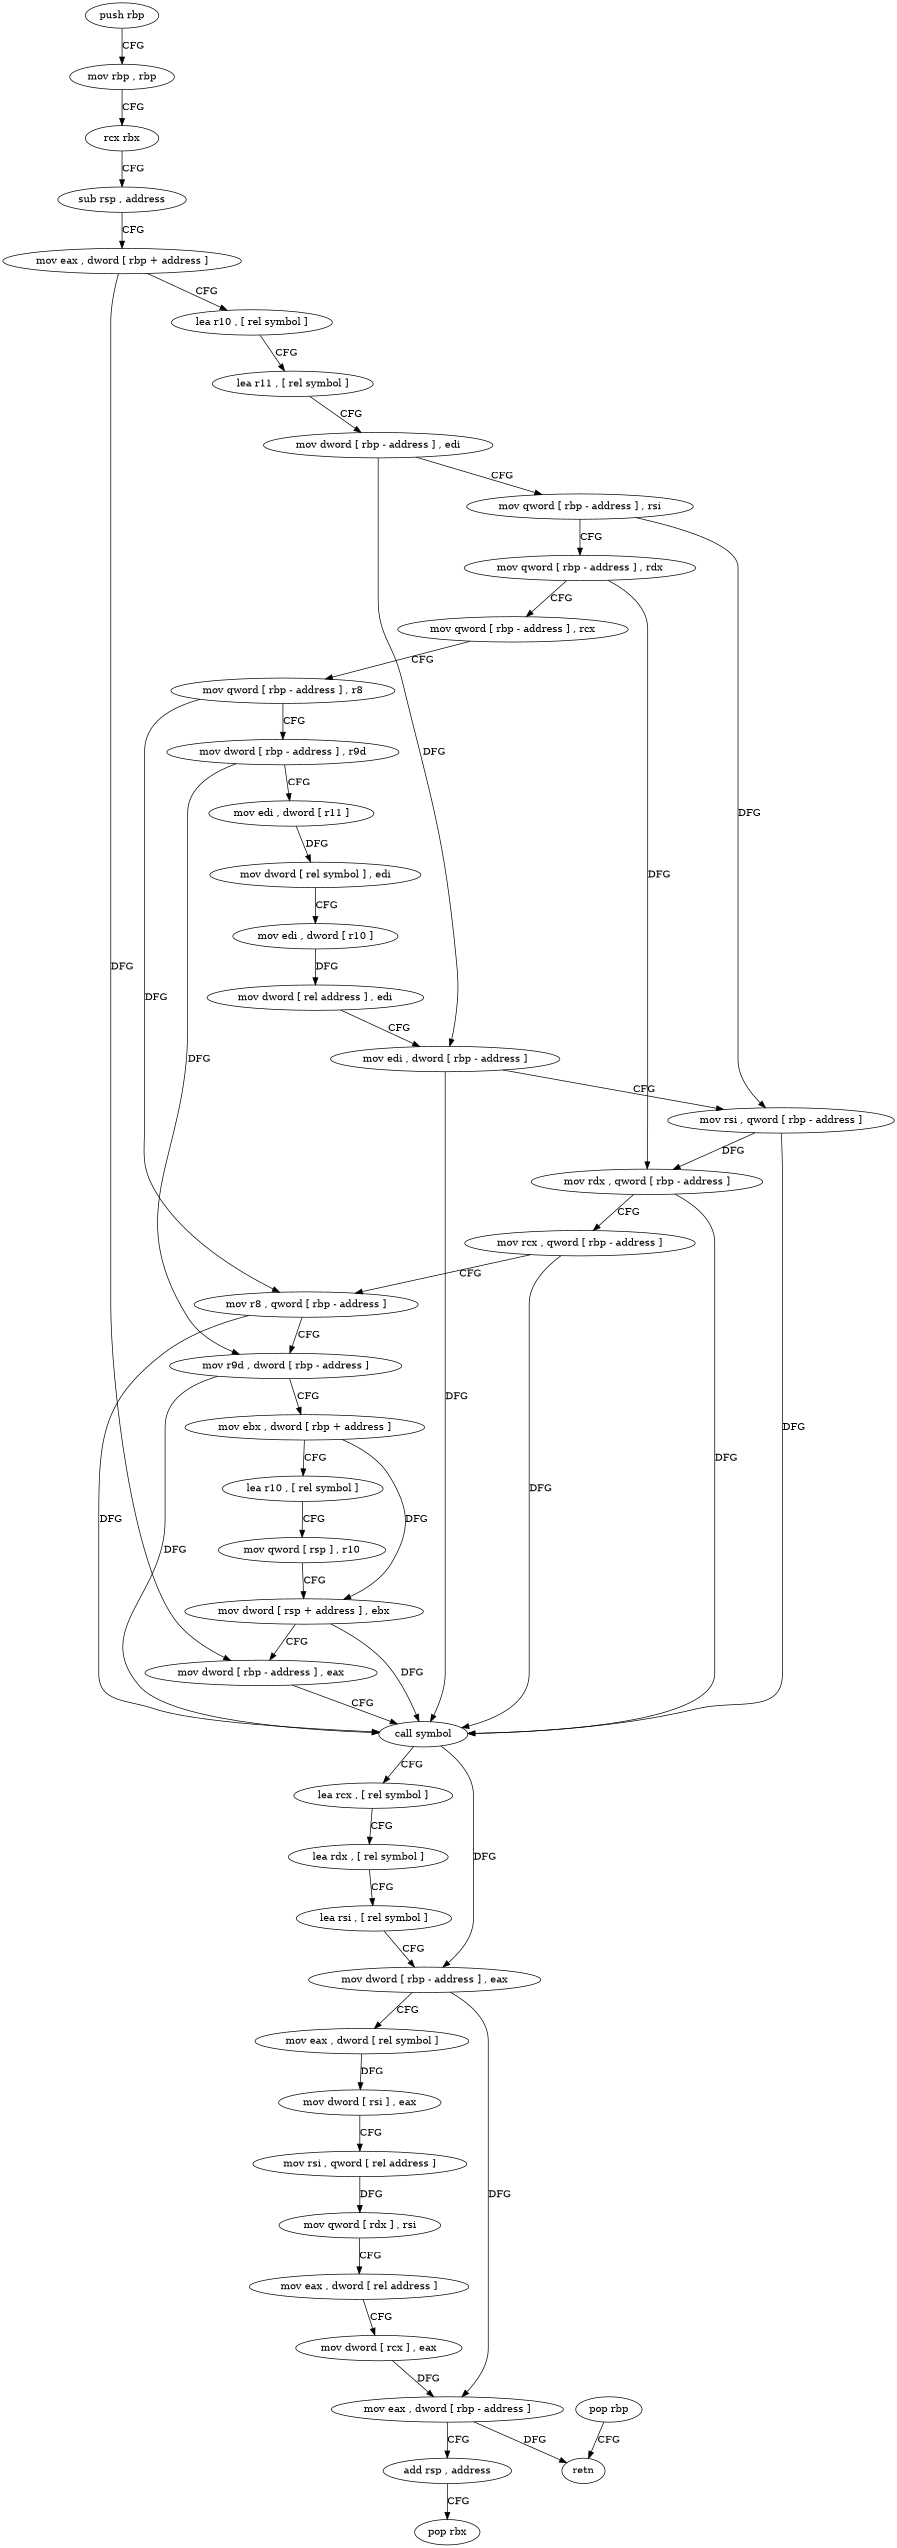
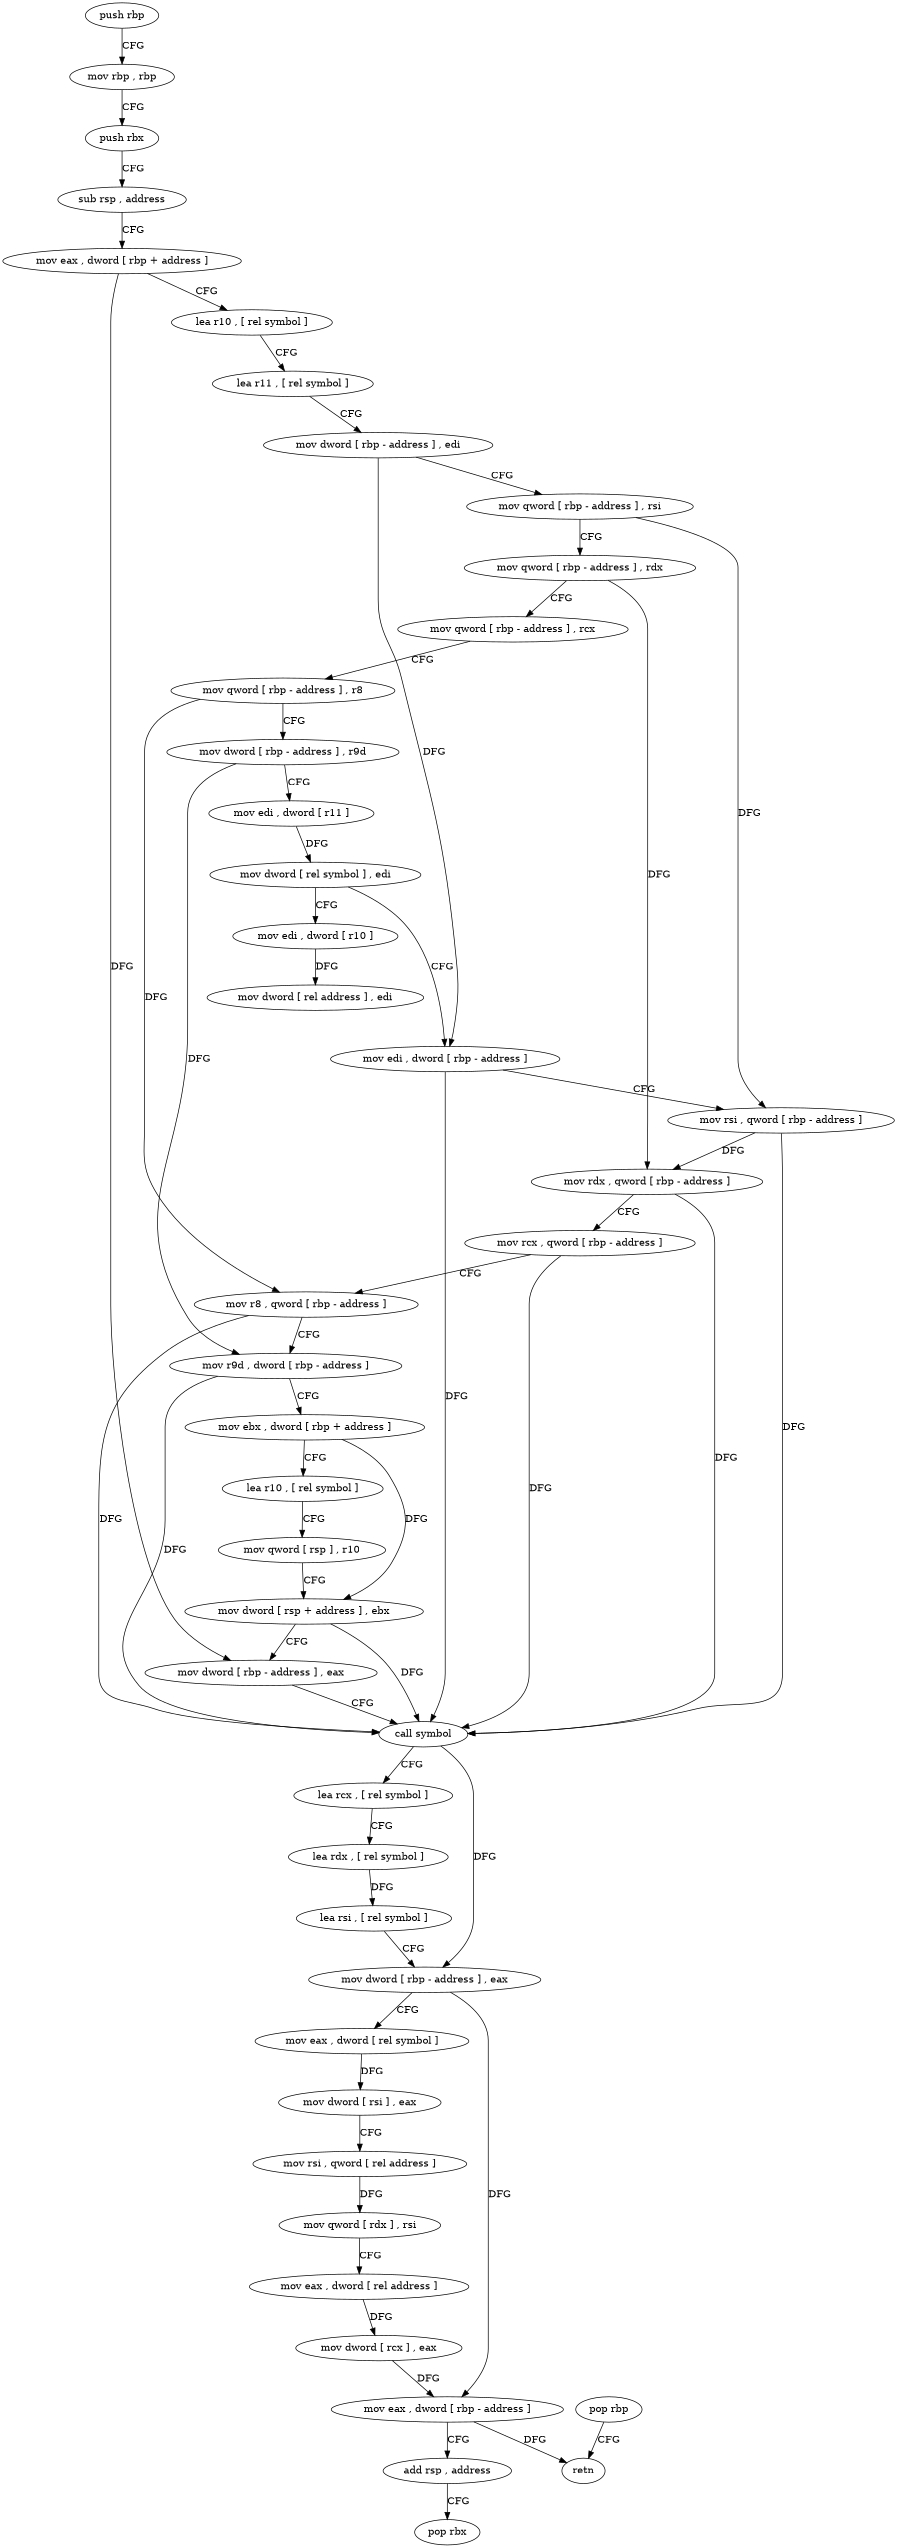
node "rcx rbx": label "rcx rbx" -> "push rbx"
edge "mov dword [ rel address ] , edi" -> "mov edi , dword [ rbp - address ]": now "mov dword [ rel symbol ] , edi" -> "mov edi , dword [ rbp - address ]"
edge "lea rdx , [ rel symbol ]" -> "lea rsi , [ rel symbol ]": label "CFG" -> "DFG"
edge "mov eax , dword [ rel address ]" -> "mov dword [ rcx ] , eax": label "CFG" -> "DFG"
